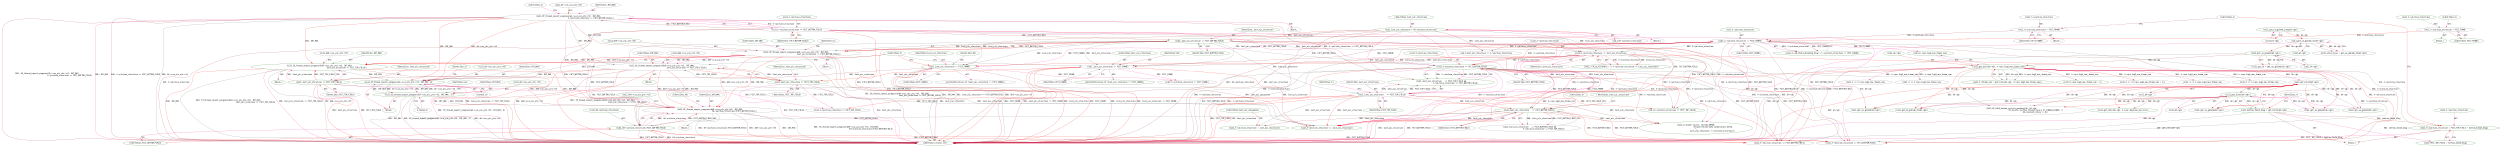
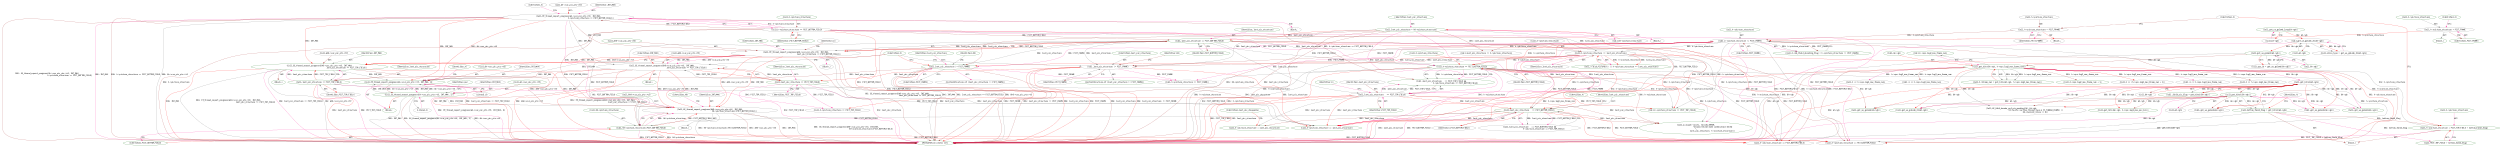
edge "(Call,h->picture_structure != PICT_FRAME)" -> "(Call,h->sps.log2_max_frame_num)": now "(Call,h->picture_structure != PICT_FRAME)" -> "(Call,h->picture_structure == PICT_FRAME)"
node "(Call,field_pic_flag = get_bits1(&h->gb))": added
node "(Identifier,static int)": label "(Identifier,static int)" -> "(MethodReturn,static int)"
